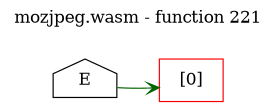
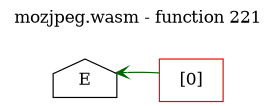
edge "E" -> "[0]": reversed
